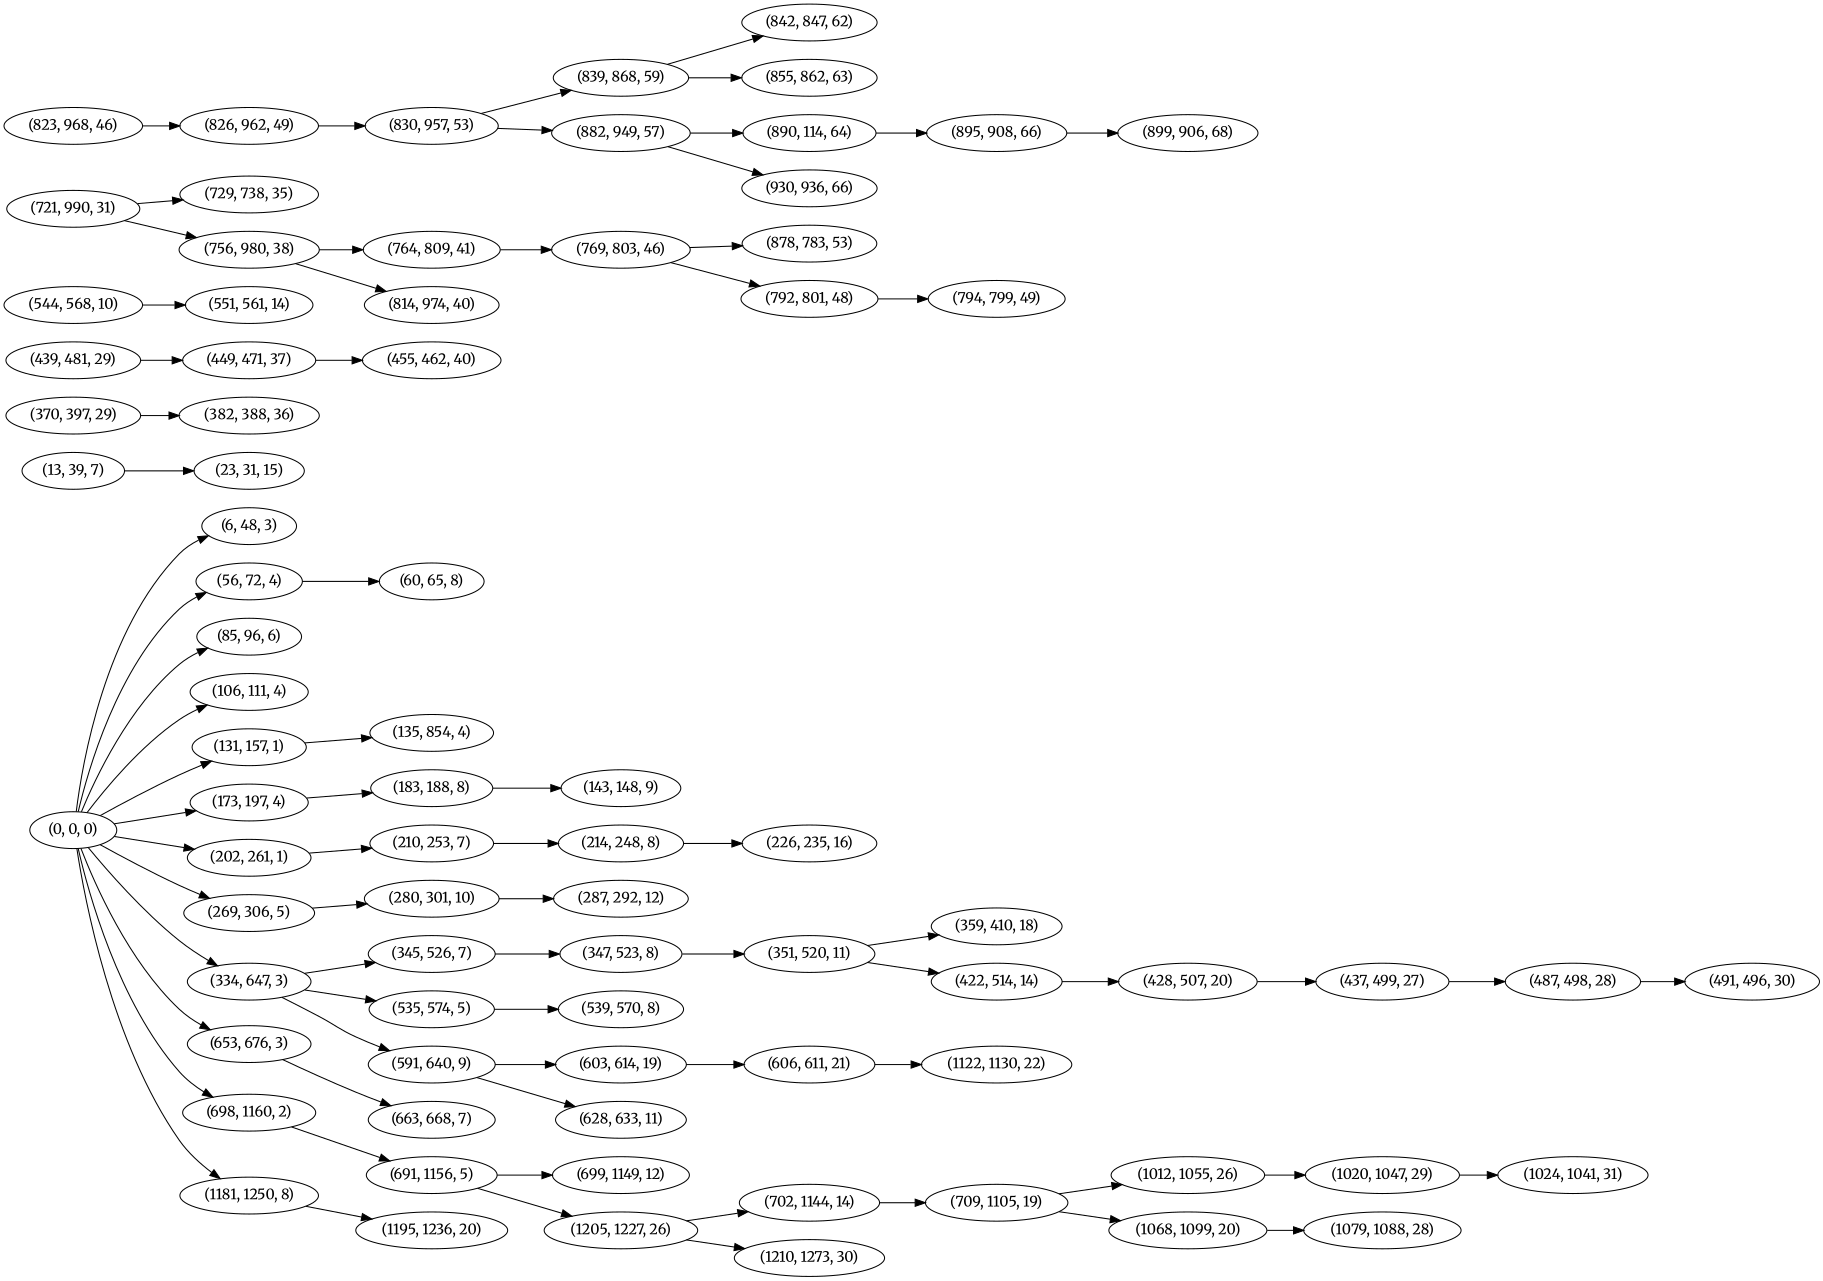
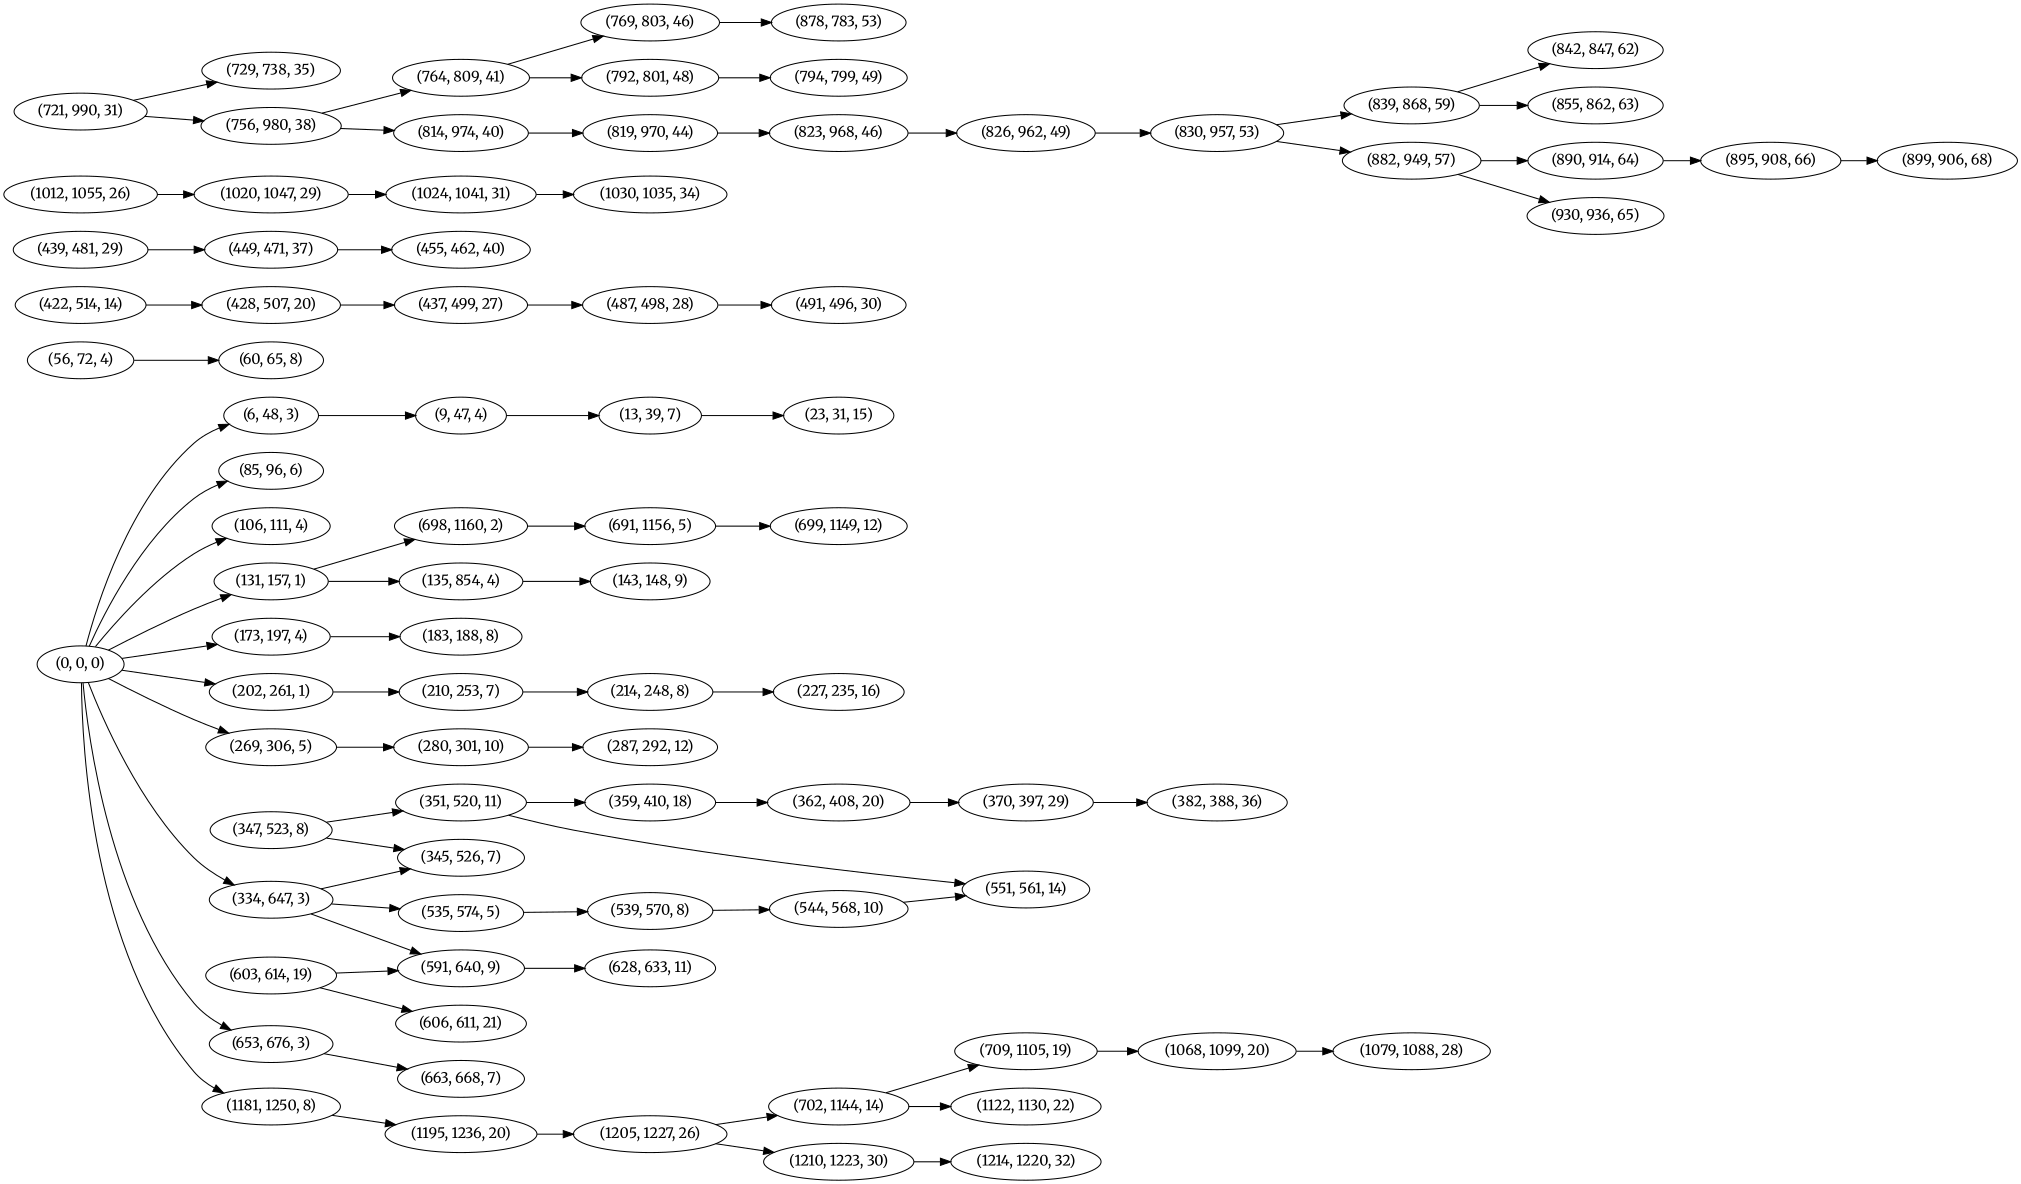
node "(819, 970, 44)": added
node "(890, 114, 64)": label "(890, 114, 64)" -> "(890, 914, 64)"
node "(930, 936, 66)": label "(930, 936, 66)" -> "(930, 936, 65)"
node "(1030, 1035, 34)": added
edge "(769, 803, 46)" -> "(792, 801, 48)": now "(764, 809, 41)" -> "(792, 801, 48)"
node "(9, 47, 4)": added
edge "(0, 0, 0)" -> "(56, 72, 4)": removed
edge "(183, 188, 8)" -> "(143, 148, 9)": now "(135, 854, 4)" -> "(143, 148, 9)"
node "(362, 408, 20)": added
node "(226, 235, 16)": label "(226, 235, 16)" -> "(227, 235, 16)"
edge "(539, 570, 8)" -> "(544, 568, 10)": added
edge "(345, 526, 7)" -> "(347, 523, 8)": reversed
edge "(351, 520, 11)" -> "(422, 514, 14)": now "(351, 520, 11)" -> "(551, 561, 14)"
edge "(0, 0, 0)" -> "(698, 1160, 2)": now "(131, 157, 1)" -> "(698, 1160, 2)"
edge "(591, 640, 9)" -> "(603, 614, 19)": reversed
edge "(606, 611, 21)" -> "(1122, 1130, 22)": now "(702, 1144, 14)" -> "(1122, 1130, 22)"
node "(1214, 1220, 32)": added
edge "(709, 1105, 19)" -> "(1012, 1055, 26)": removed
edge "(691, 1156, 5)" -> "(1205, 1227, 26)": now "(1195, 1236, 20)" -> "(1205, 1227, 26)"
node "(1210, 1273, 30)": label "(1210, 1273, 30)" -> "(1210, 1223, 30)"
